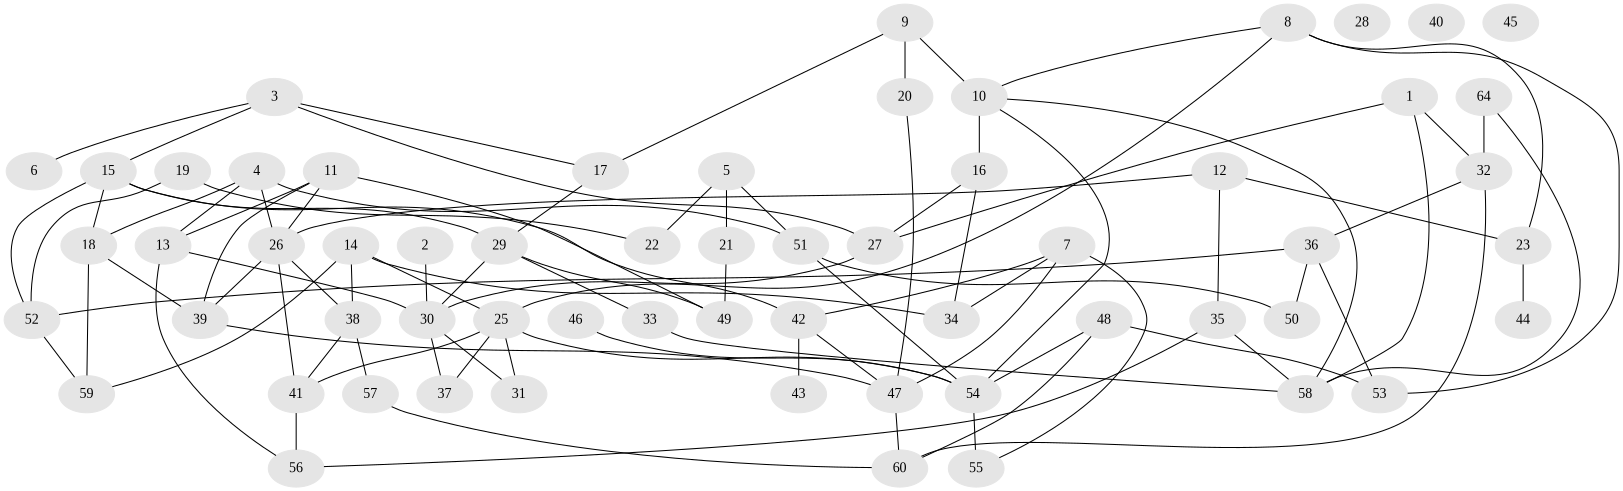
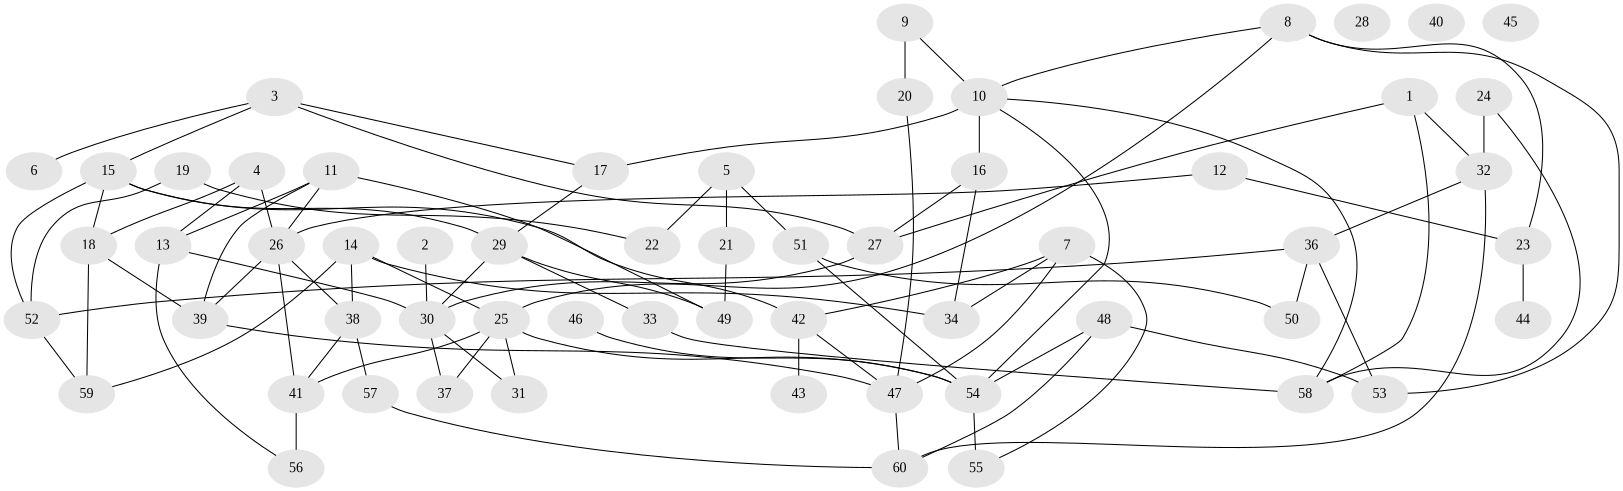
edge "9" -- "17": now "10" -- "17"
node "64": label "64" -> "24"
edge "4" -- "51": removed
node "35": removed
